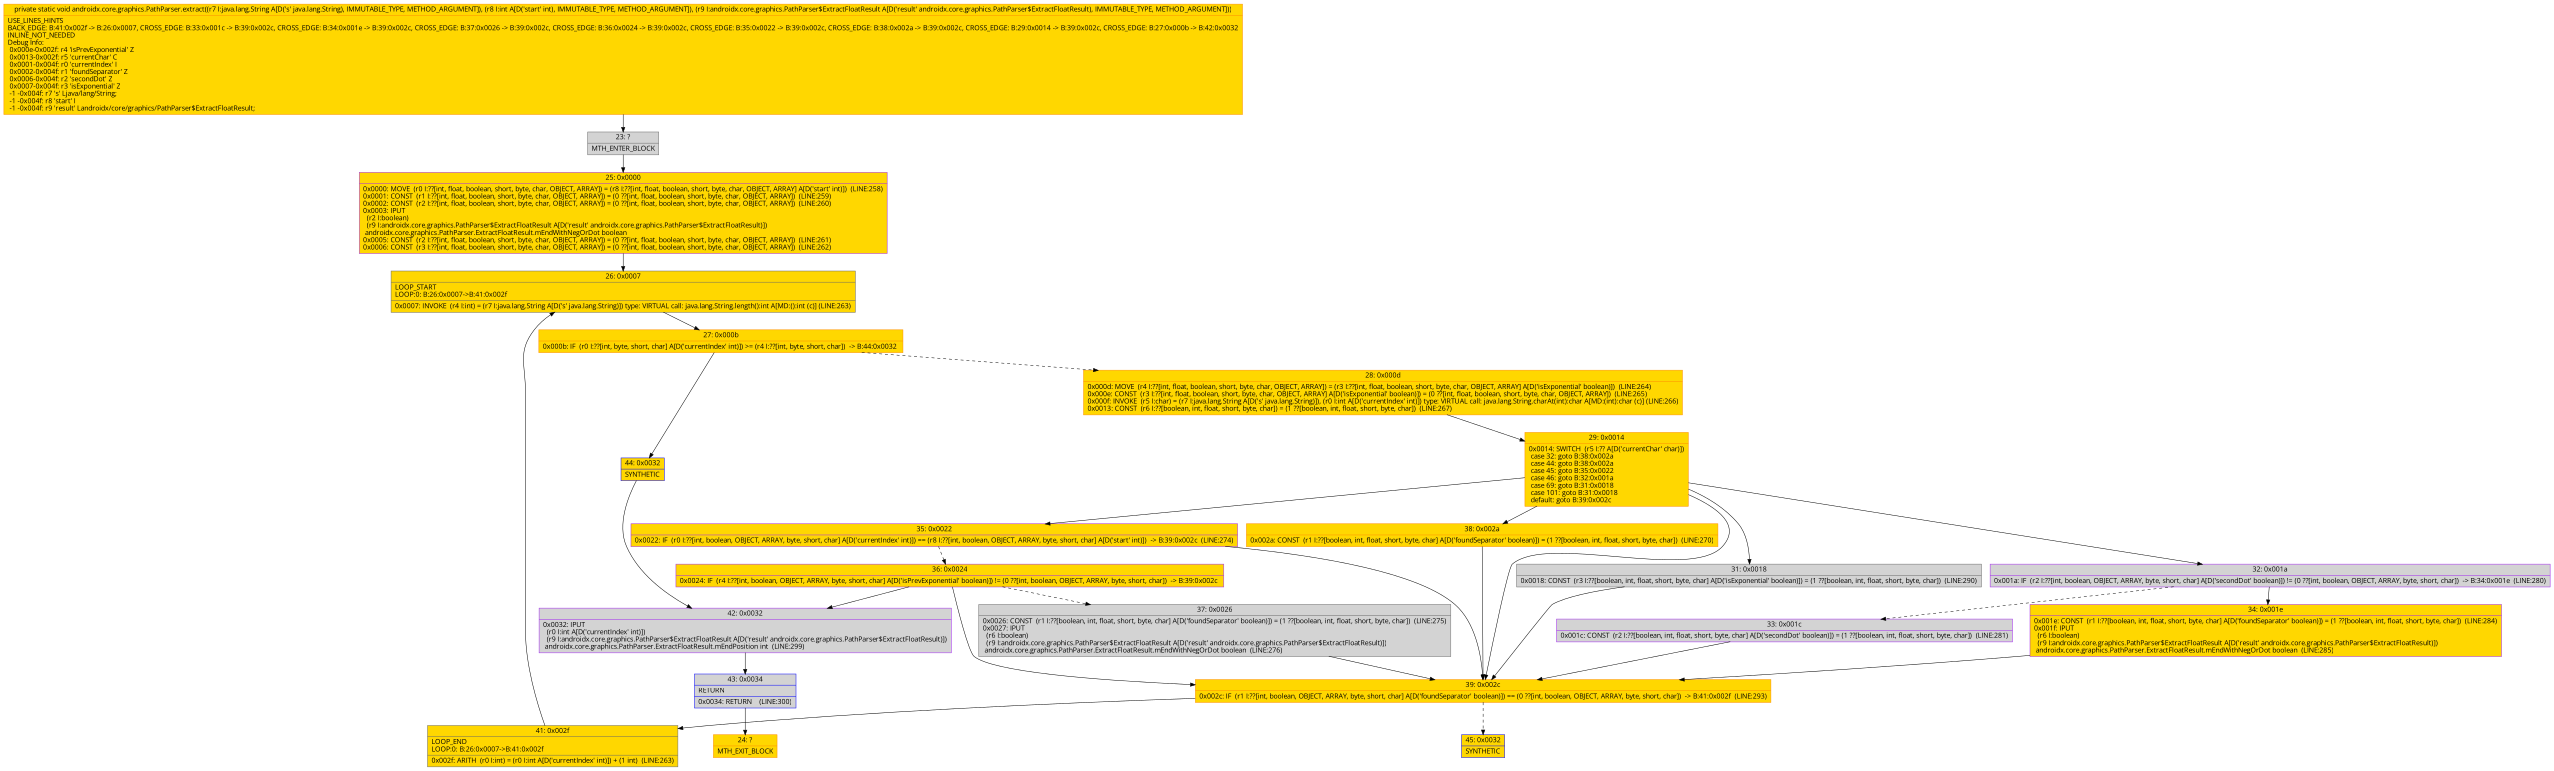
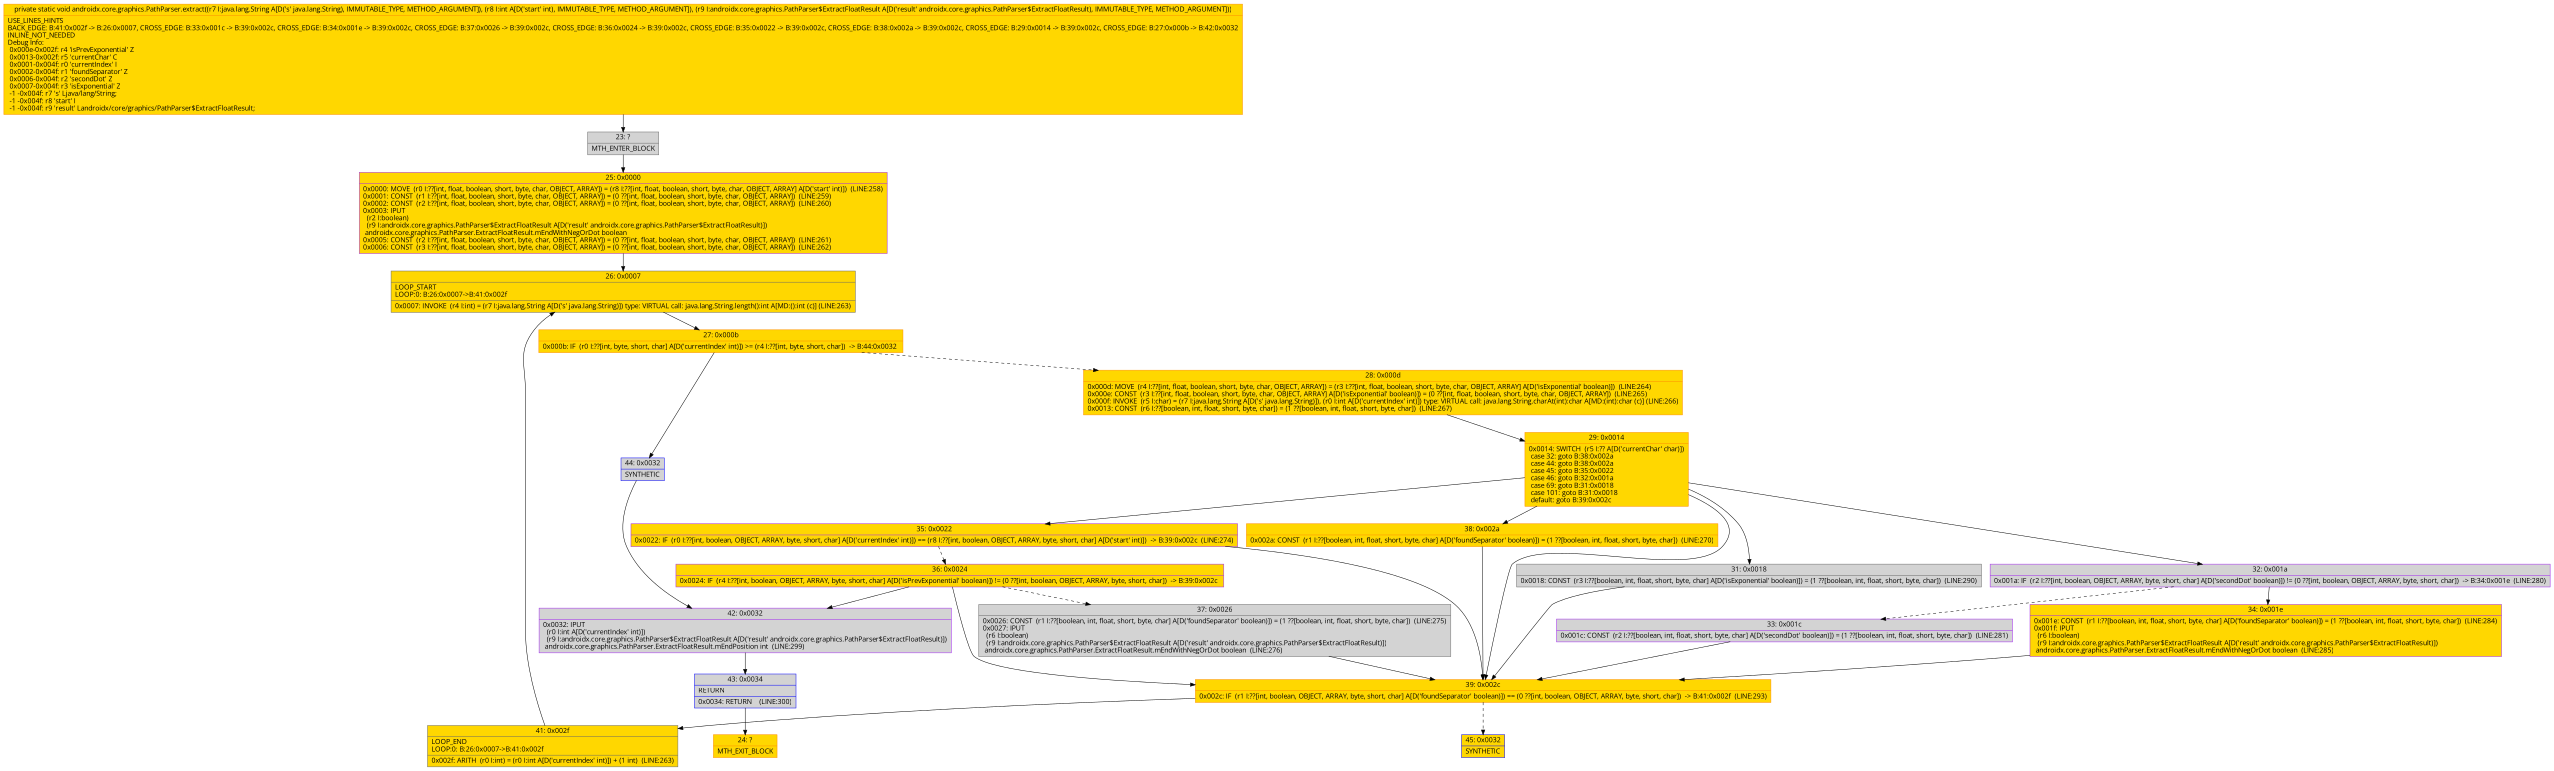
node "44: 0x0032": fillcolor gold -> lightgrey
